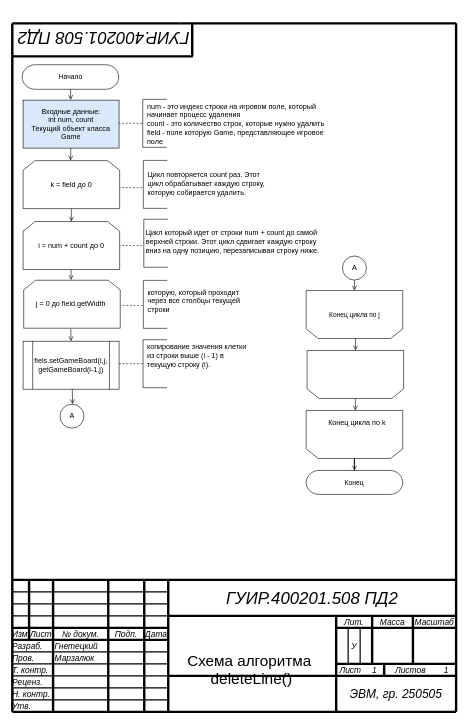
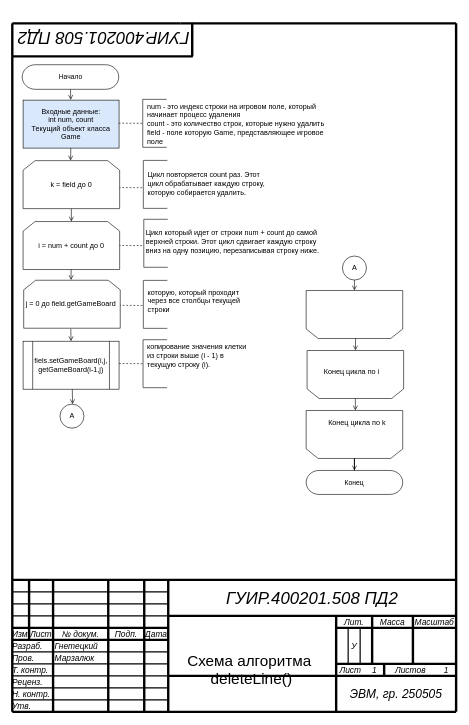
node "j = 0 до field.getWidth": label "j = 0 до field.getWidth" -> "j = 0 до field.getGameBoard"
node "Конец цикла по j": removed
node "Конец цикла по i": added
